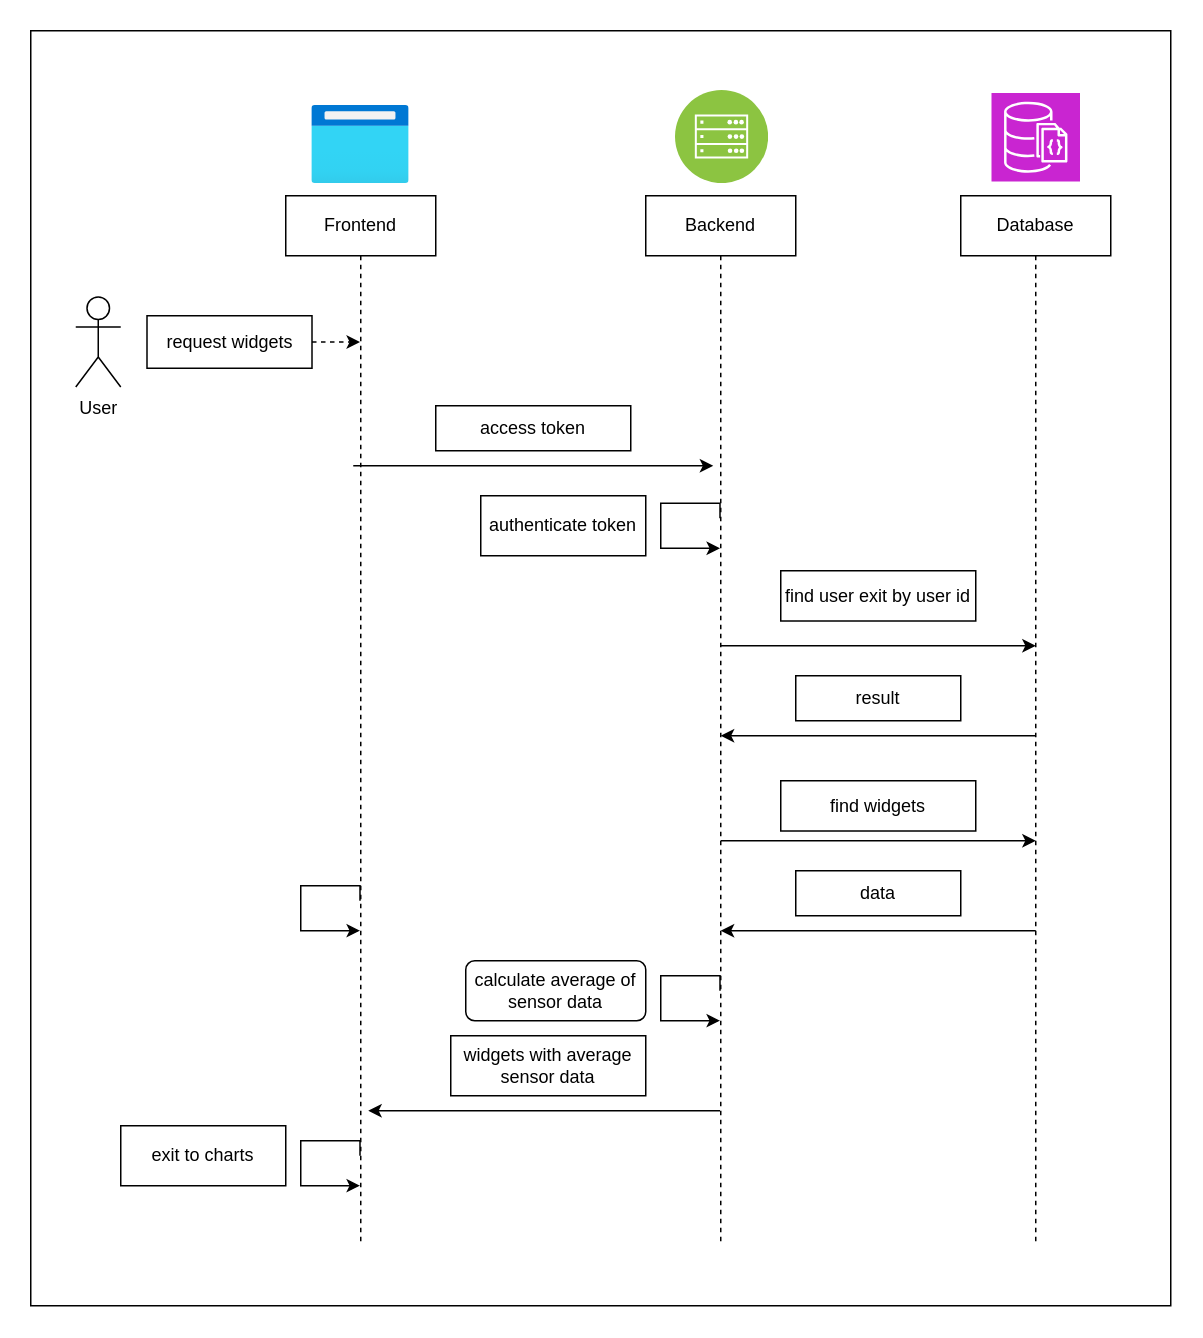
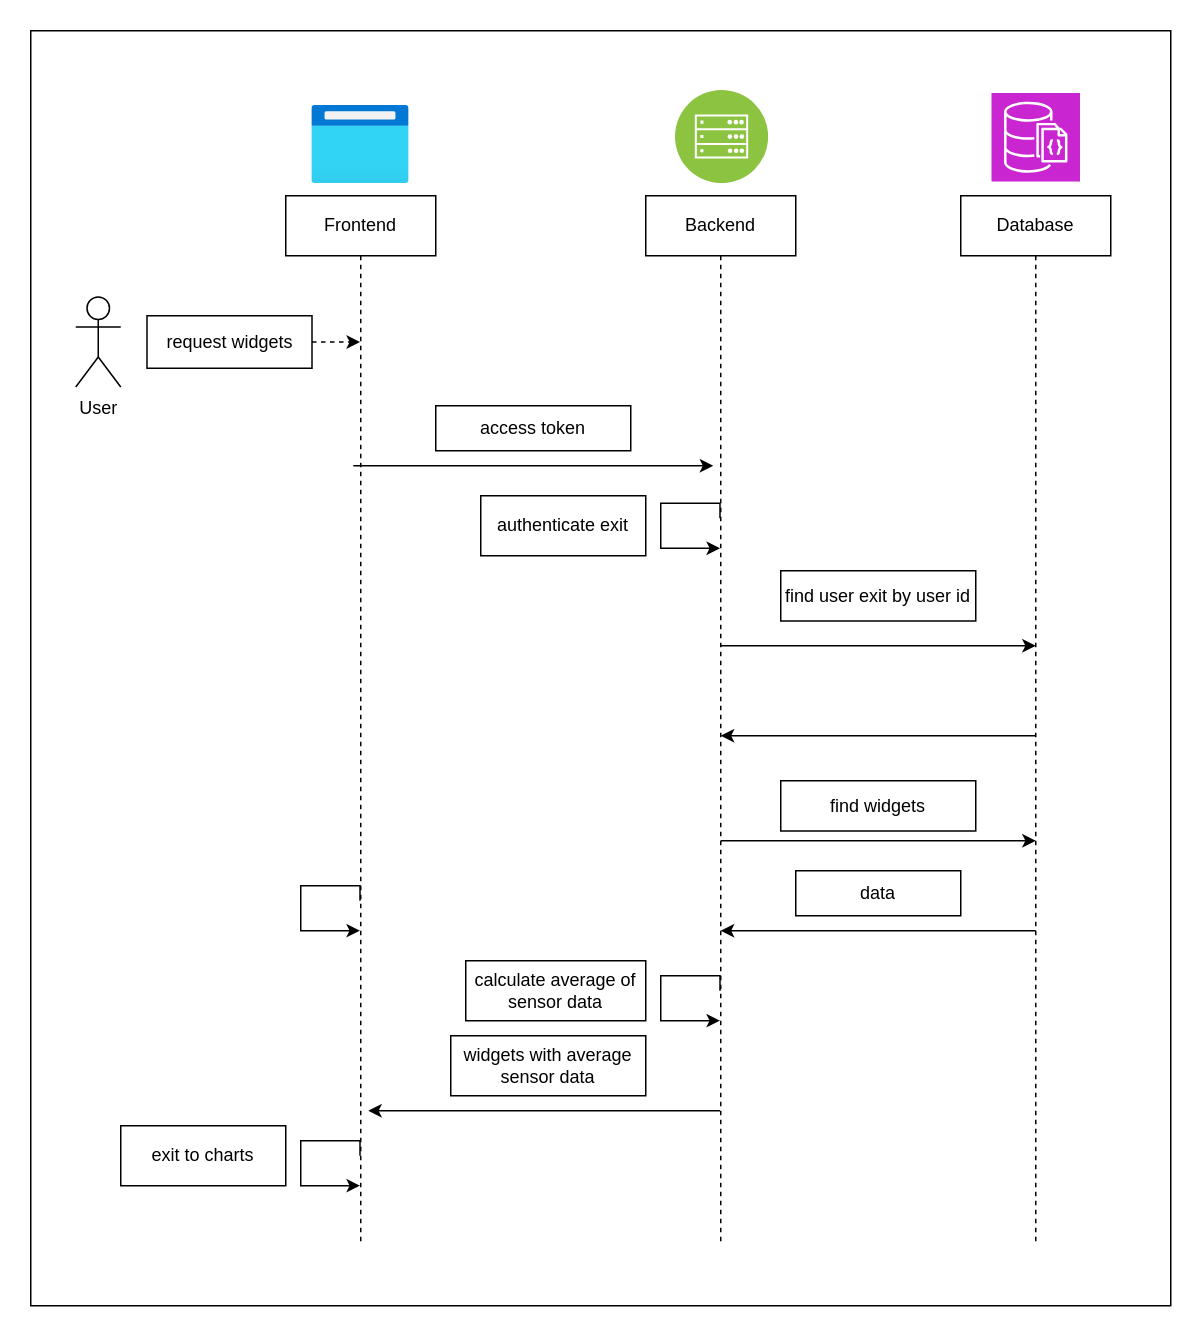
node "authenticate token": label "authenticate token" -> "authenticate exit"
node "result": removed
node "calculate average of sensor data": shape rounded rectangle -> rectangle
